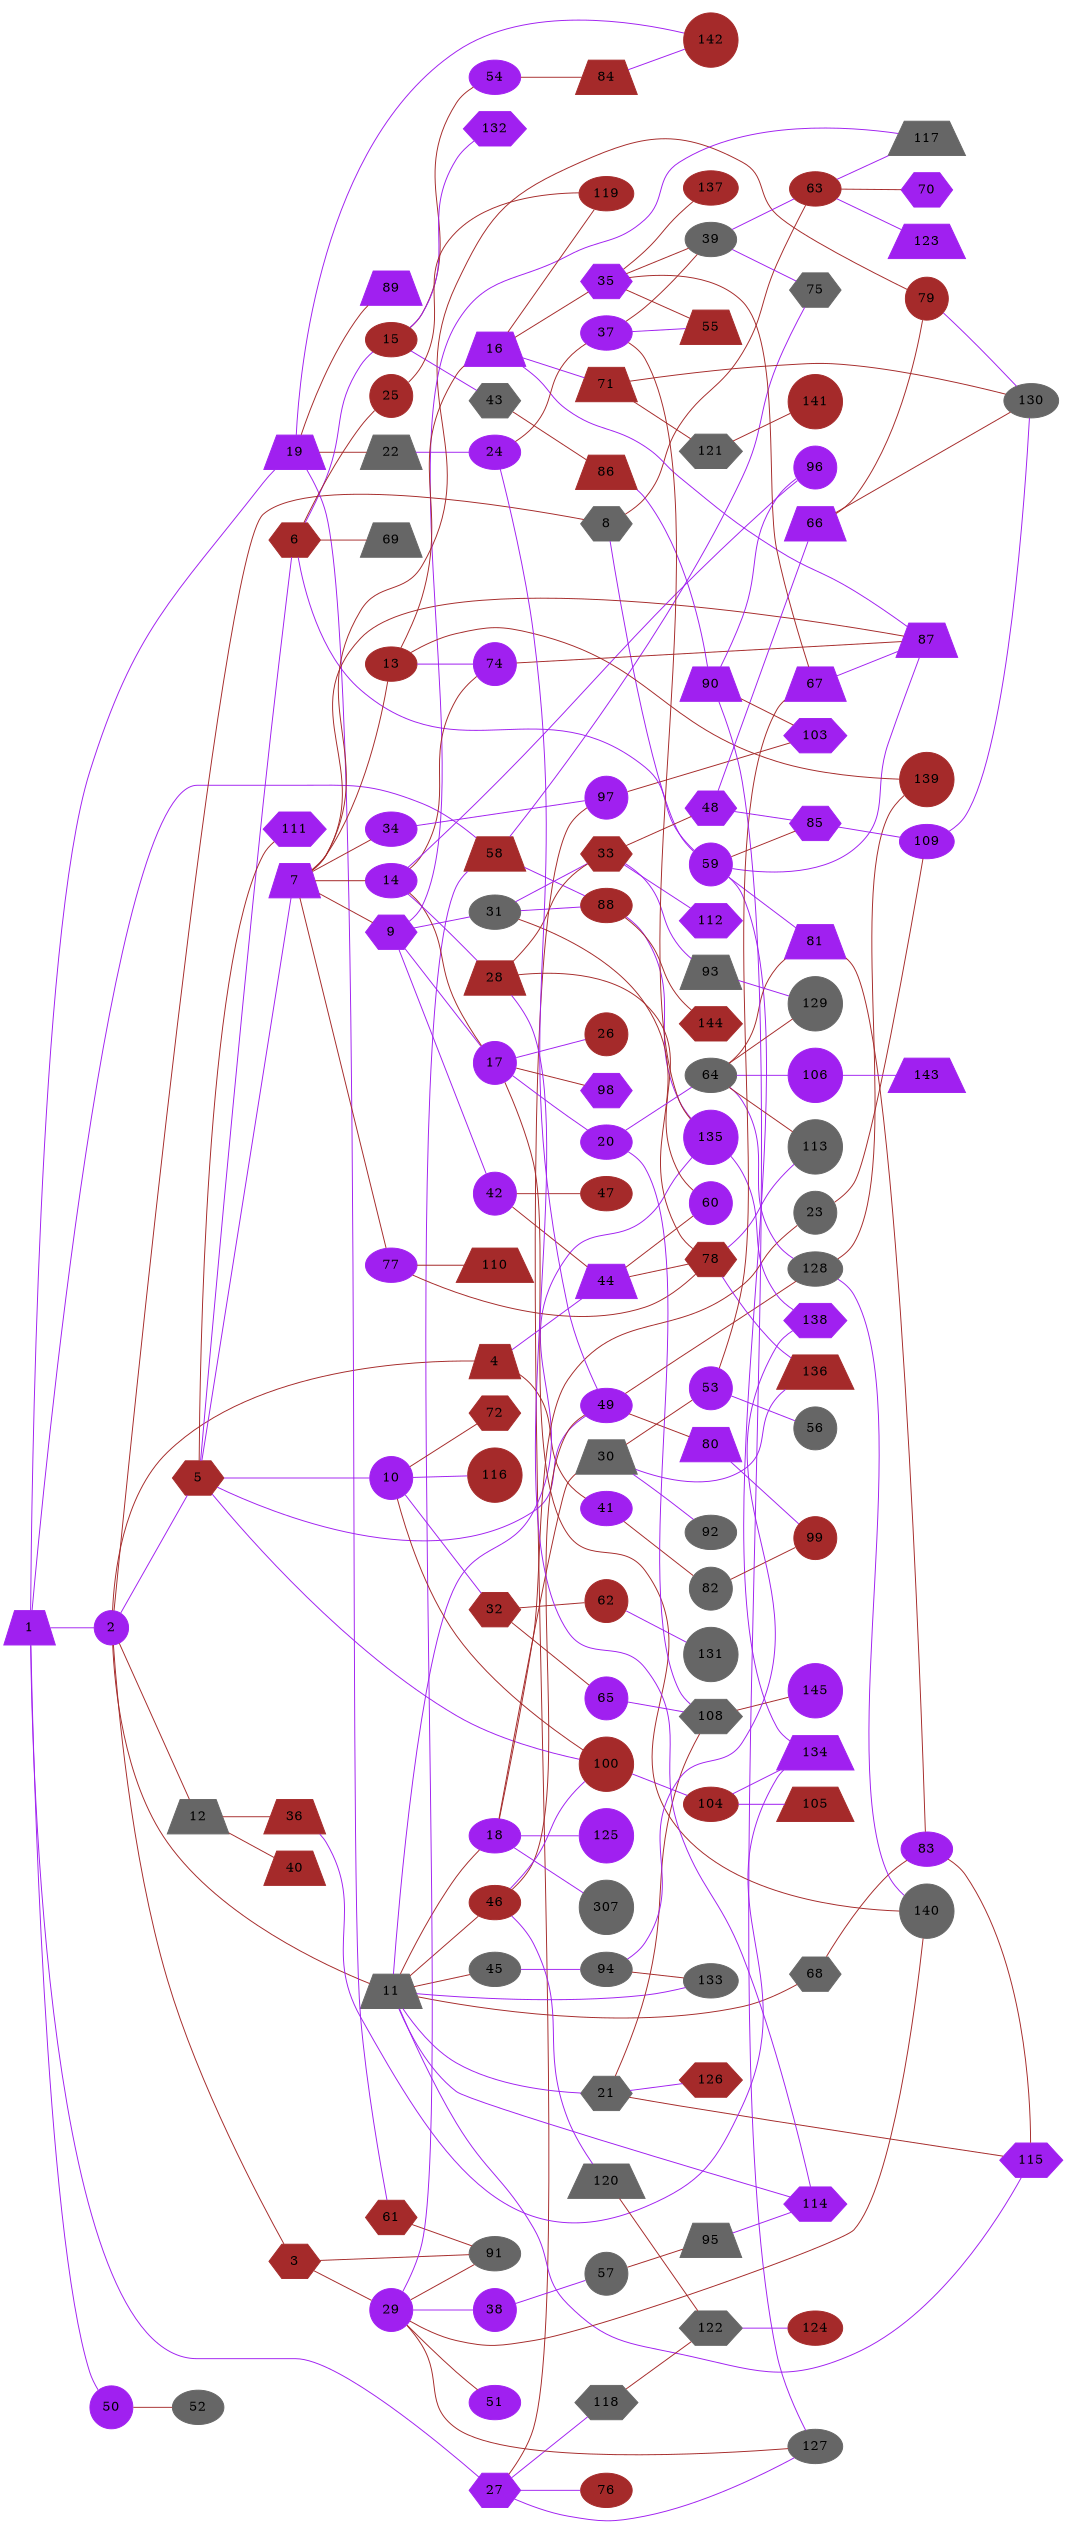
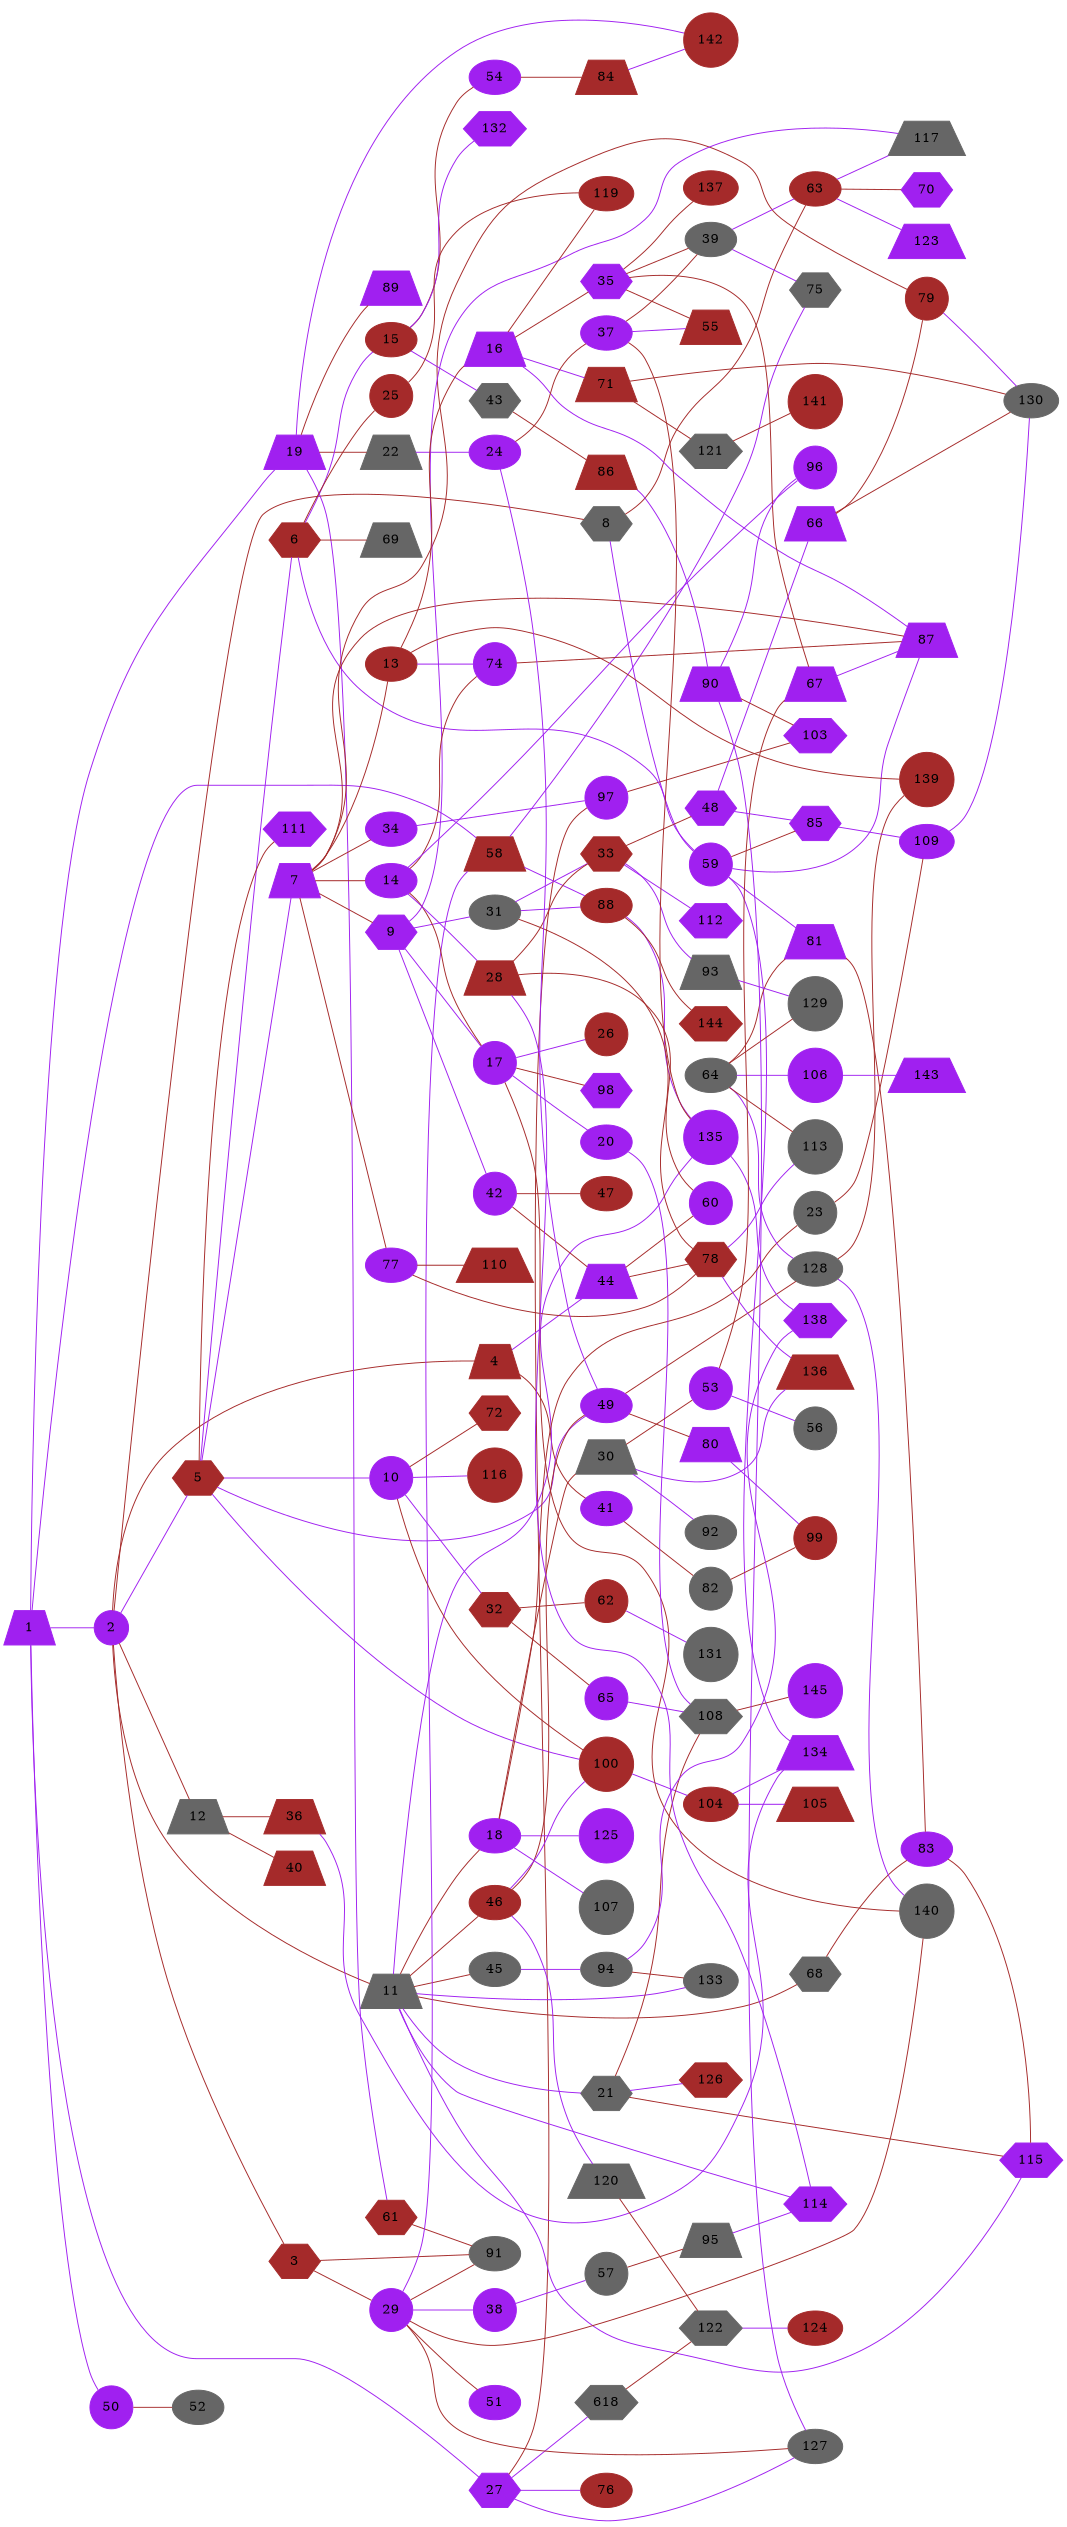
edge "64" -- "20": removed
node "307": label "307" -> "107"
node "118": label "118" -> "618"
